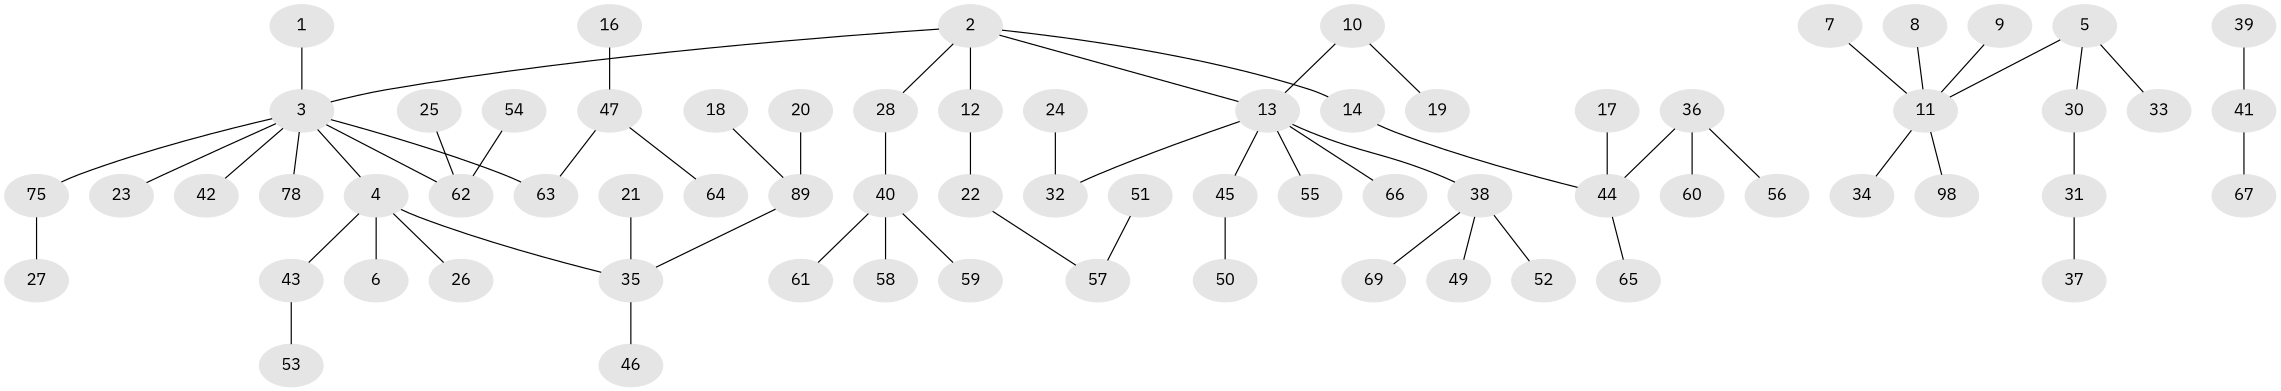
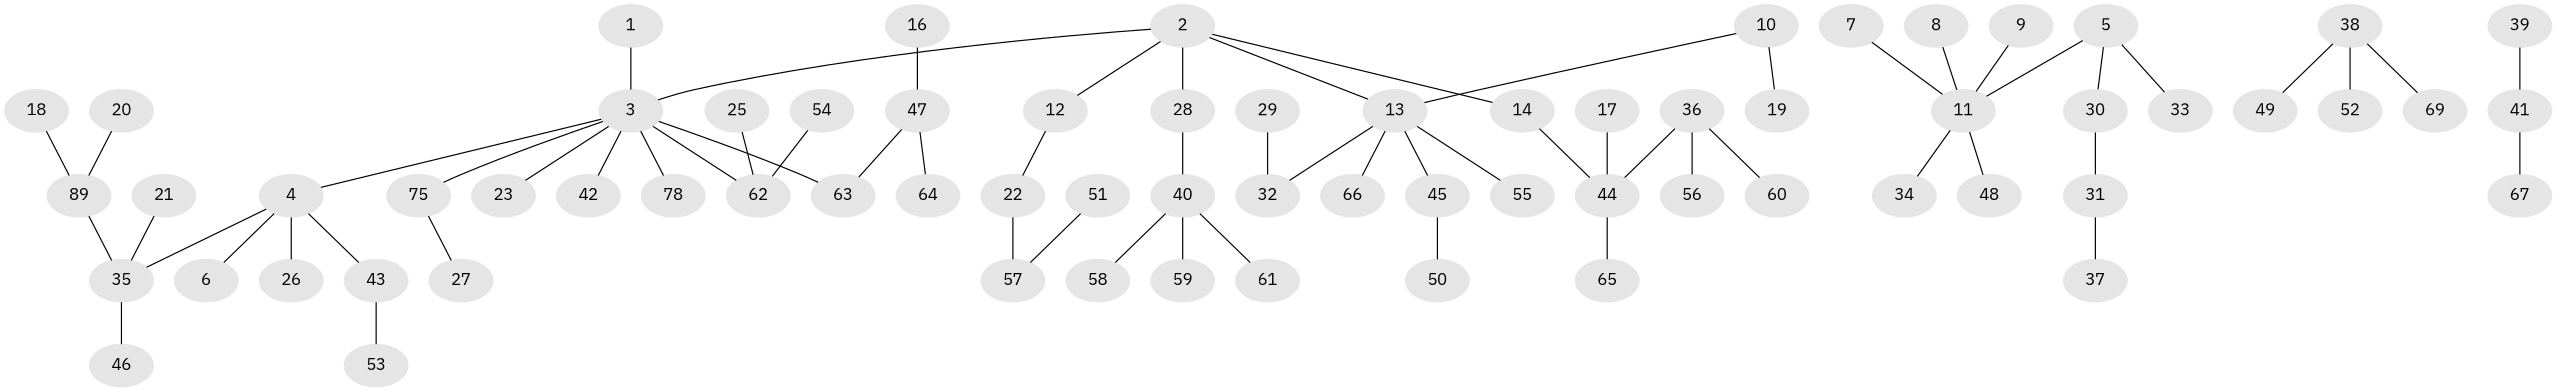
node "24": label "24" -> "29"
edge "13" -- "38": removed
node "98": label "98" -> "48"
